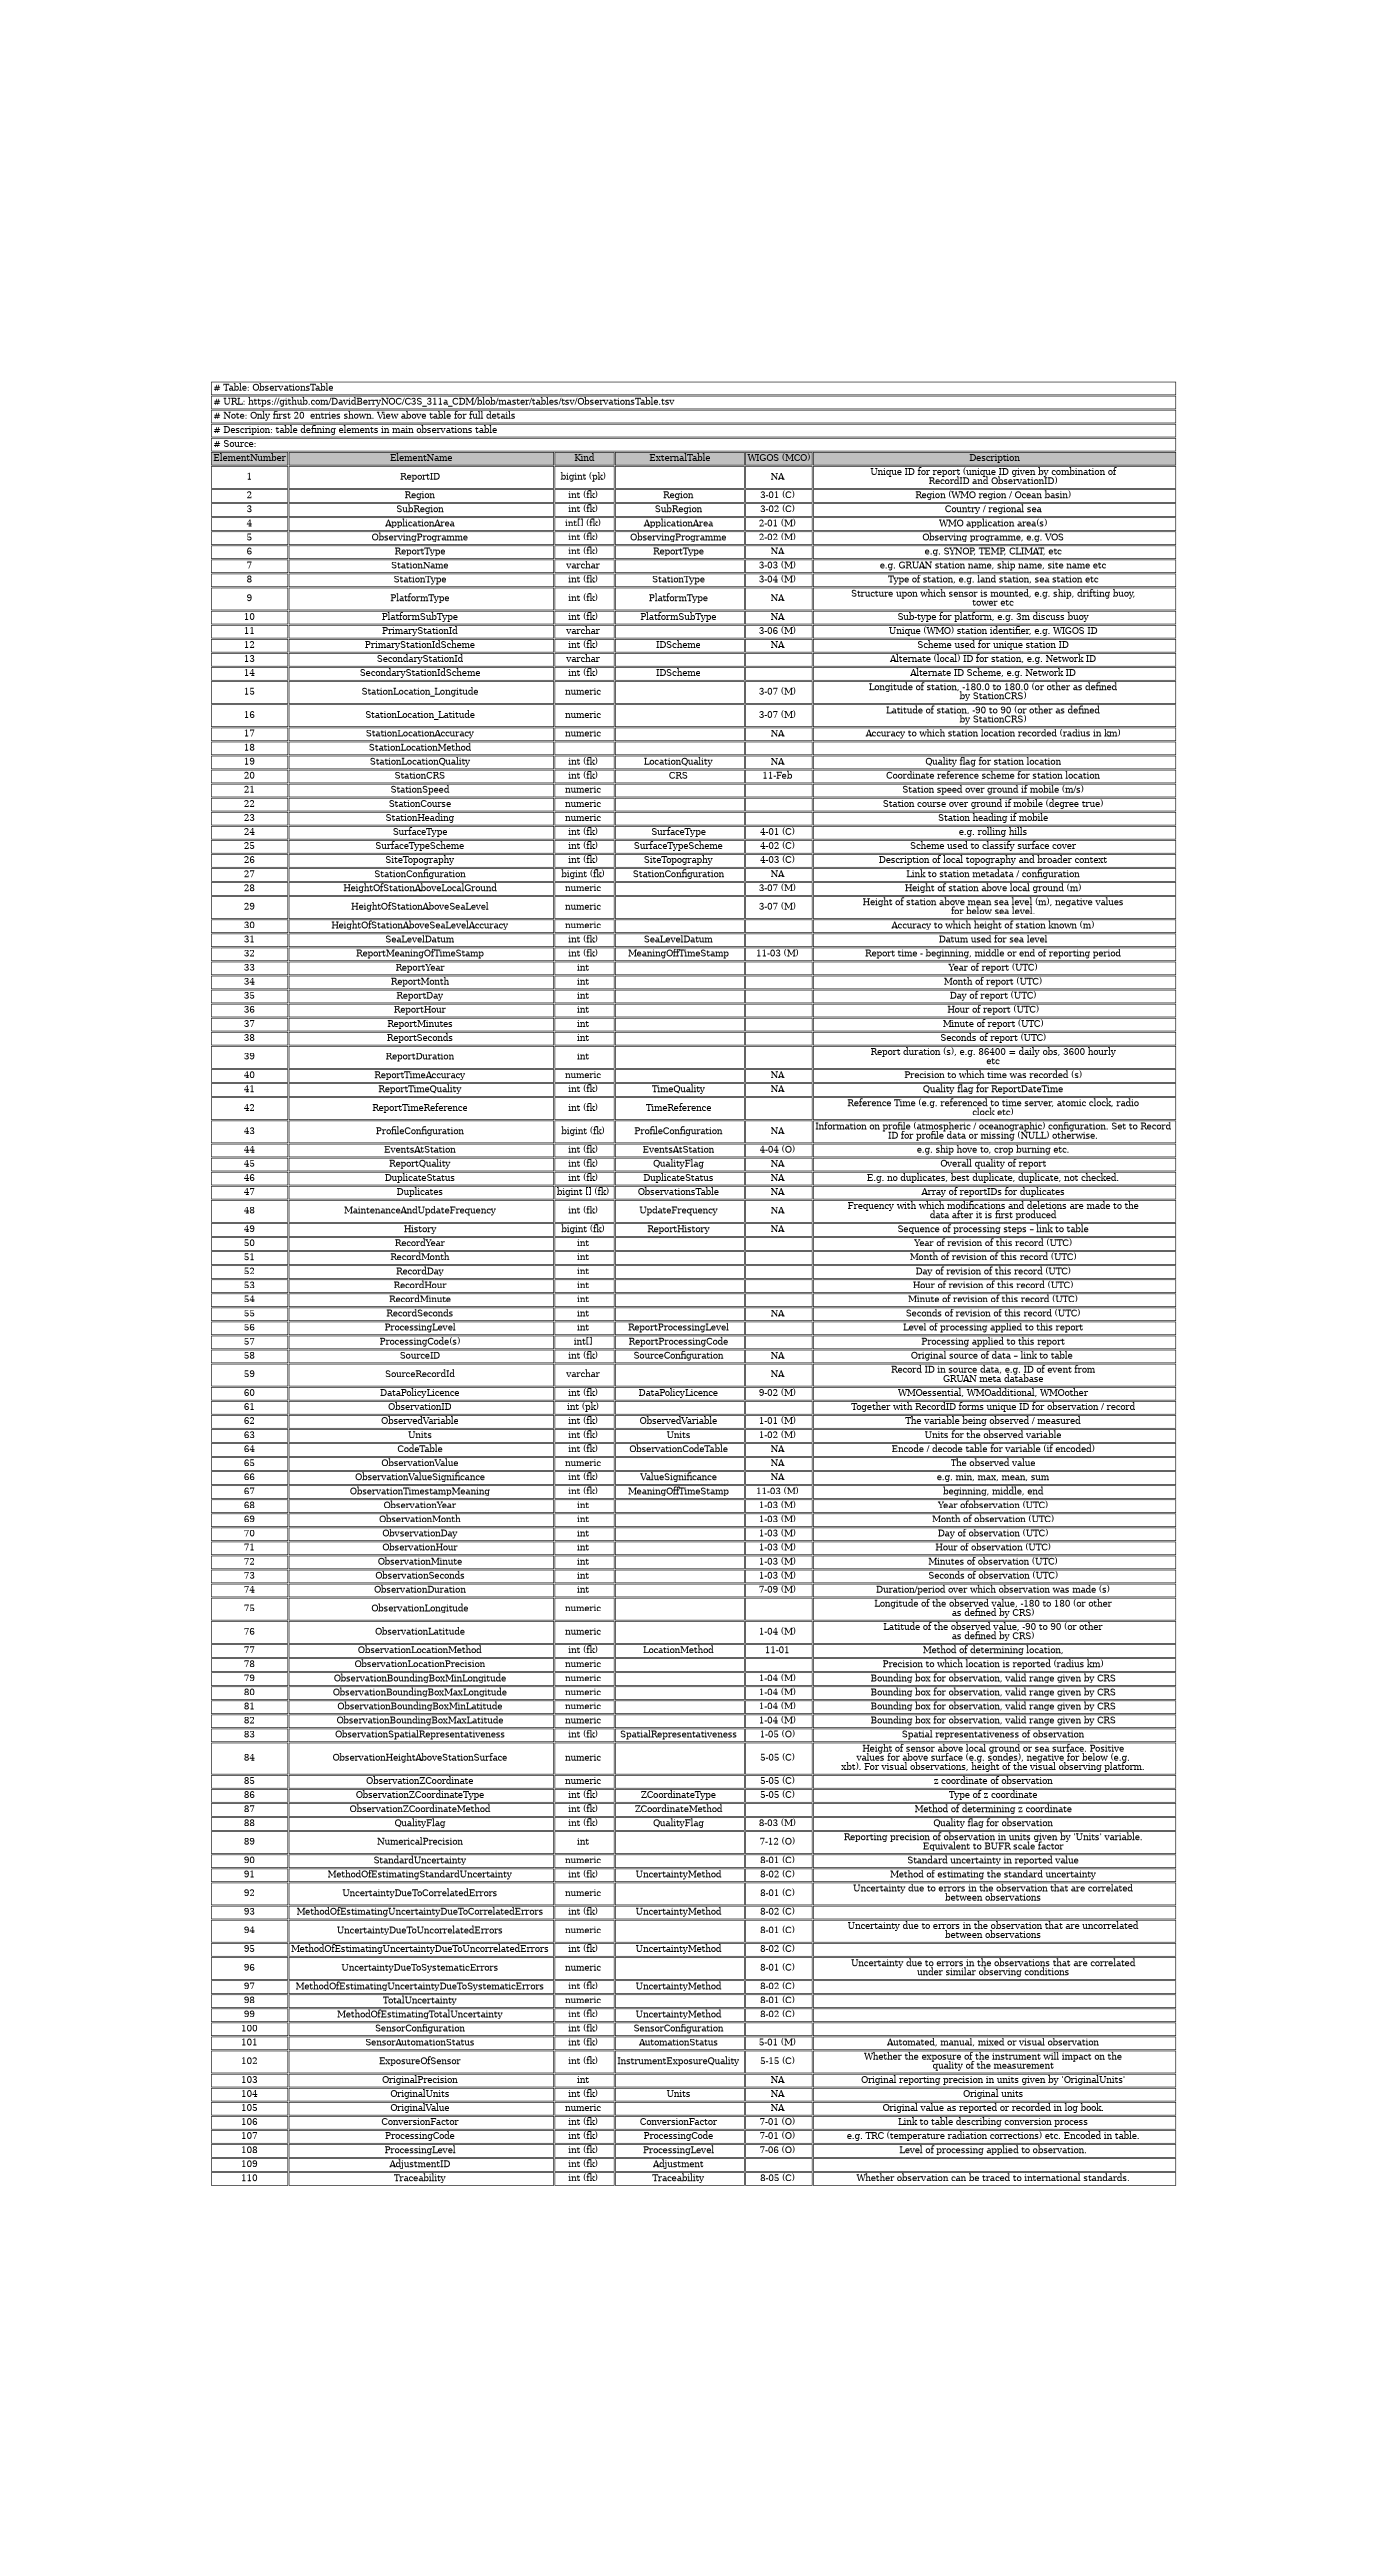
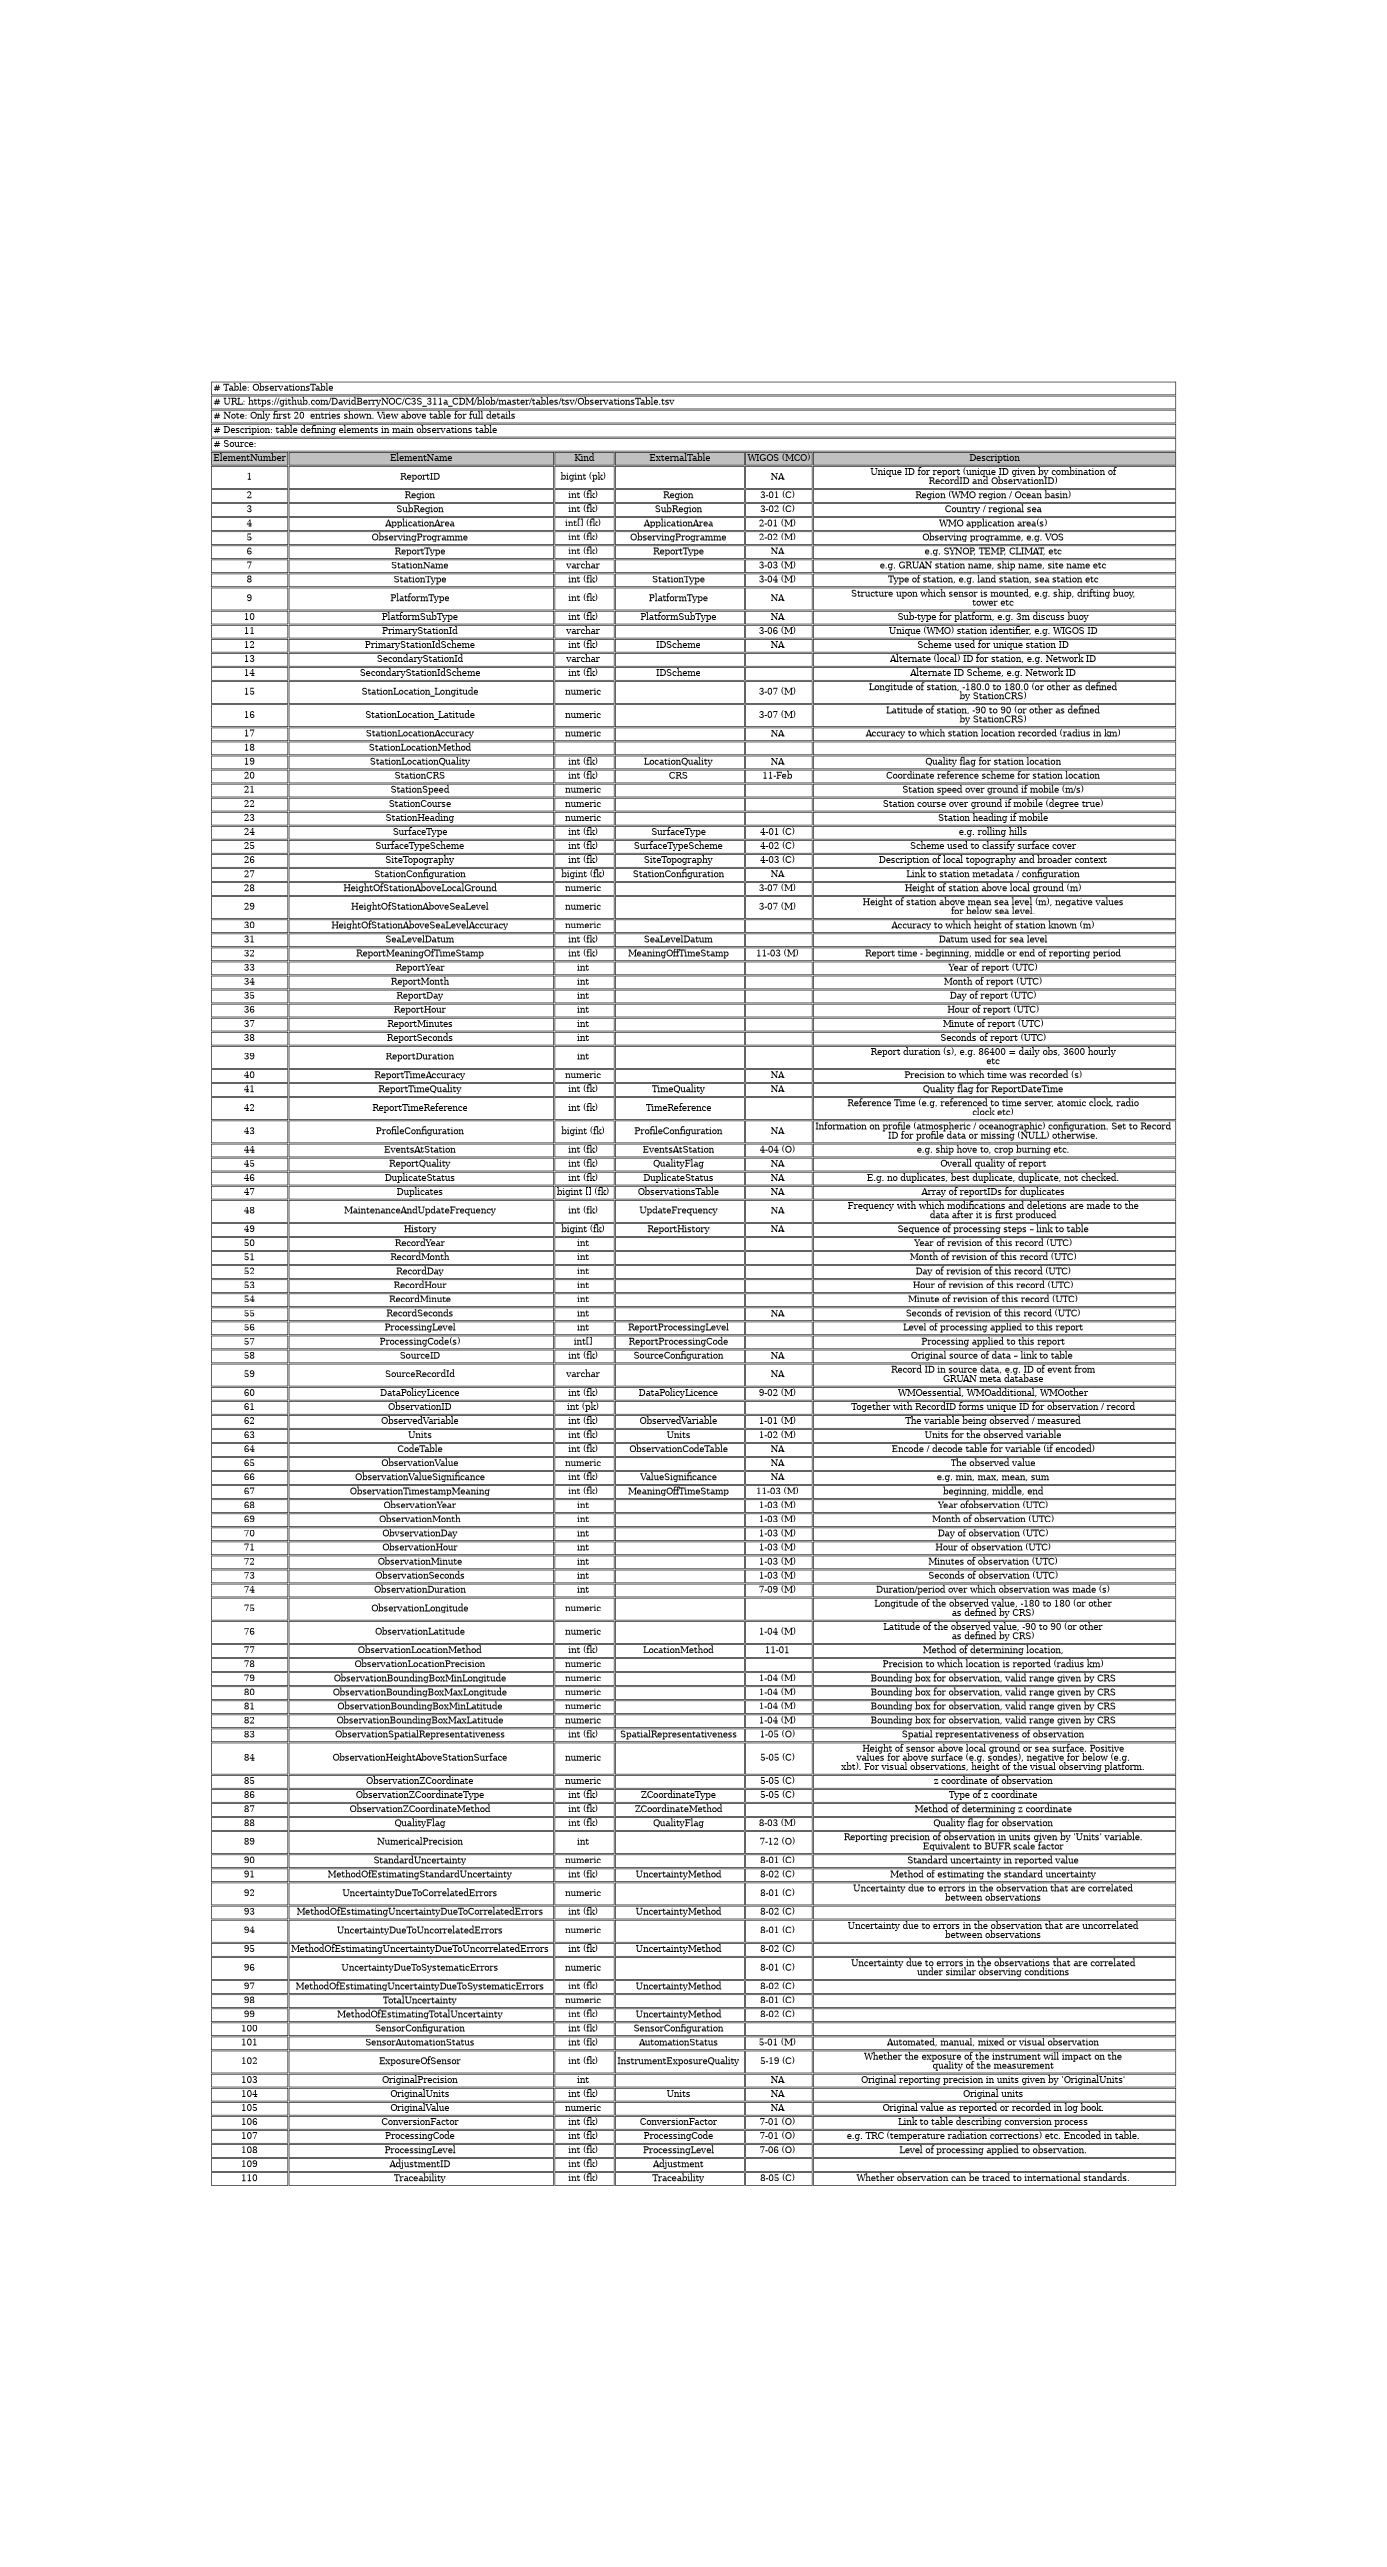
node "# Table: ObservationsTable": text "5-15 (C)" -> "5-19 (C)"
